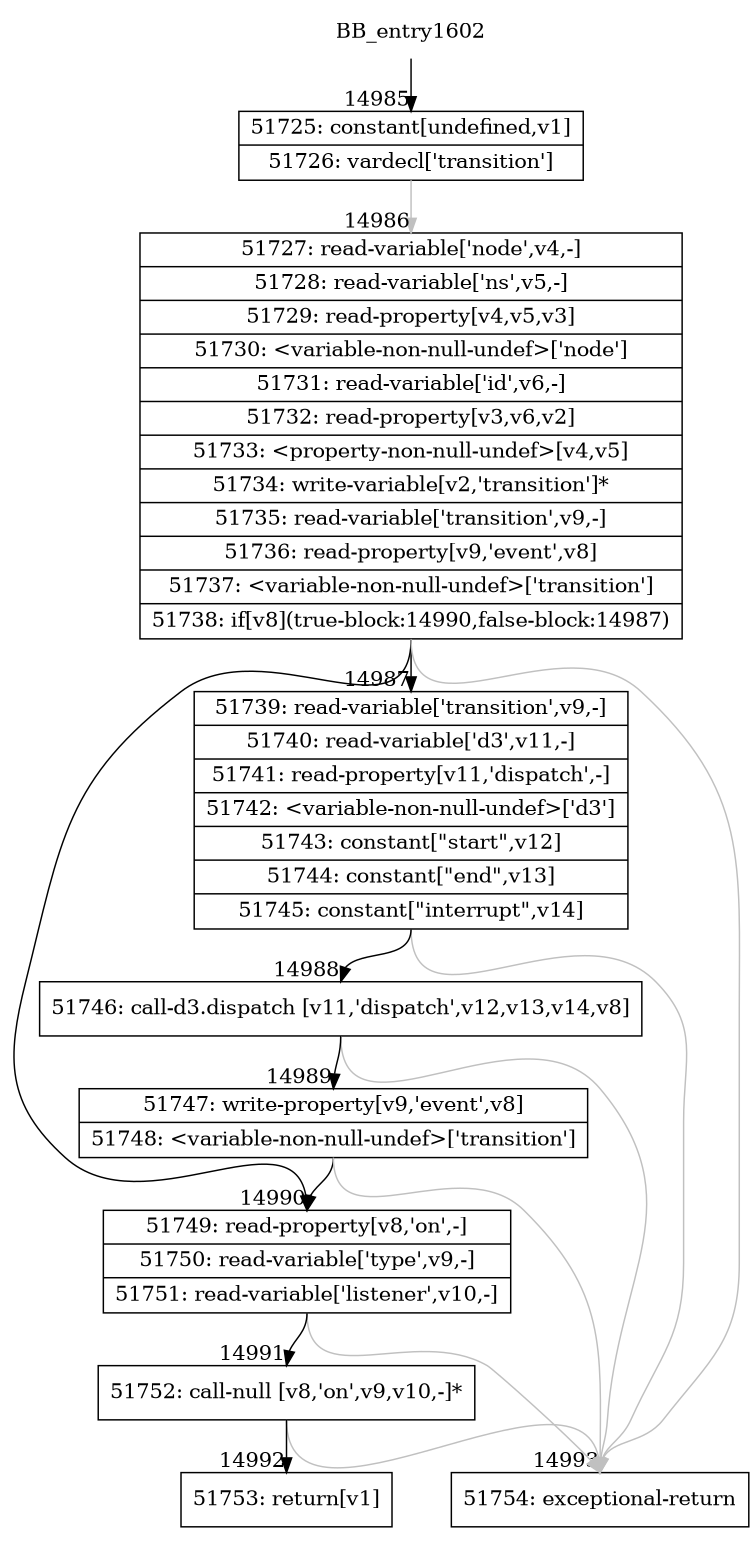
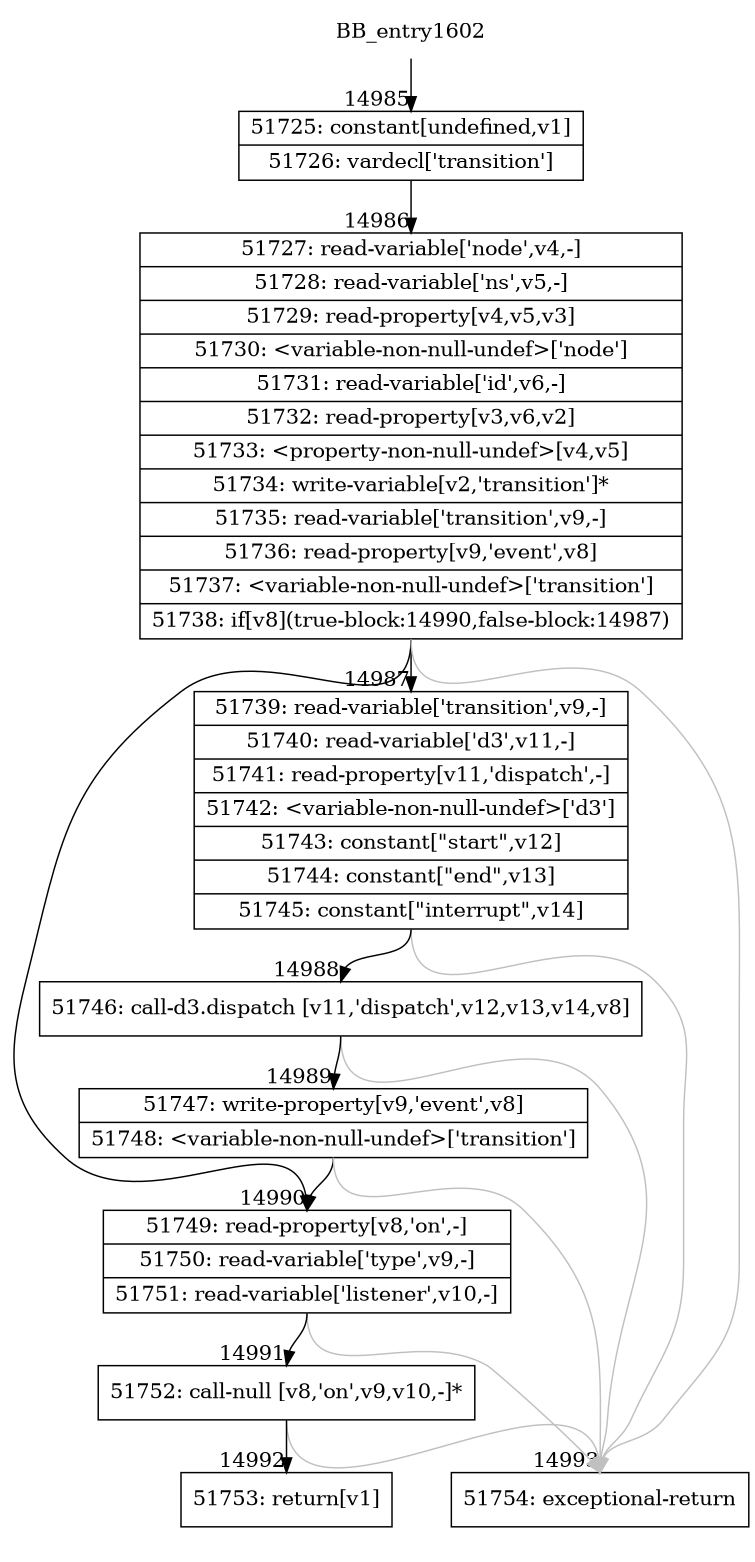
edge "51725: constant[undefined,v1]" -> "51727: read-variable['node',v4,-]": color gray -> black
